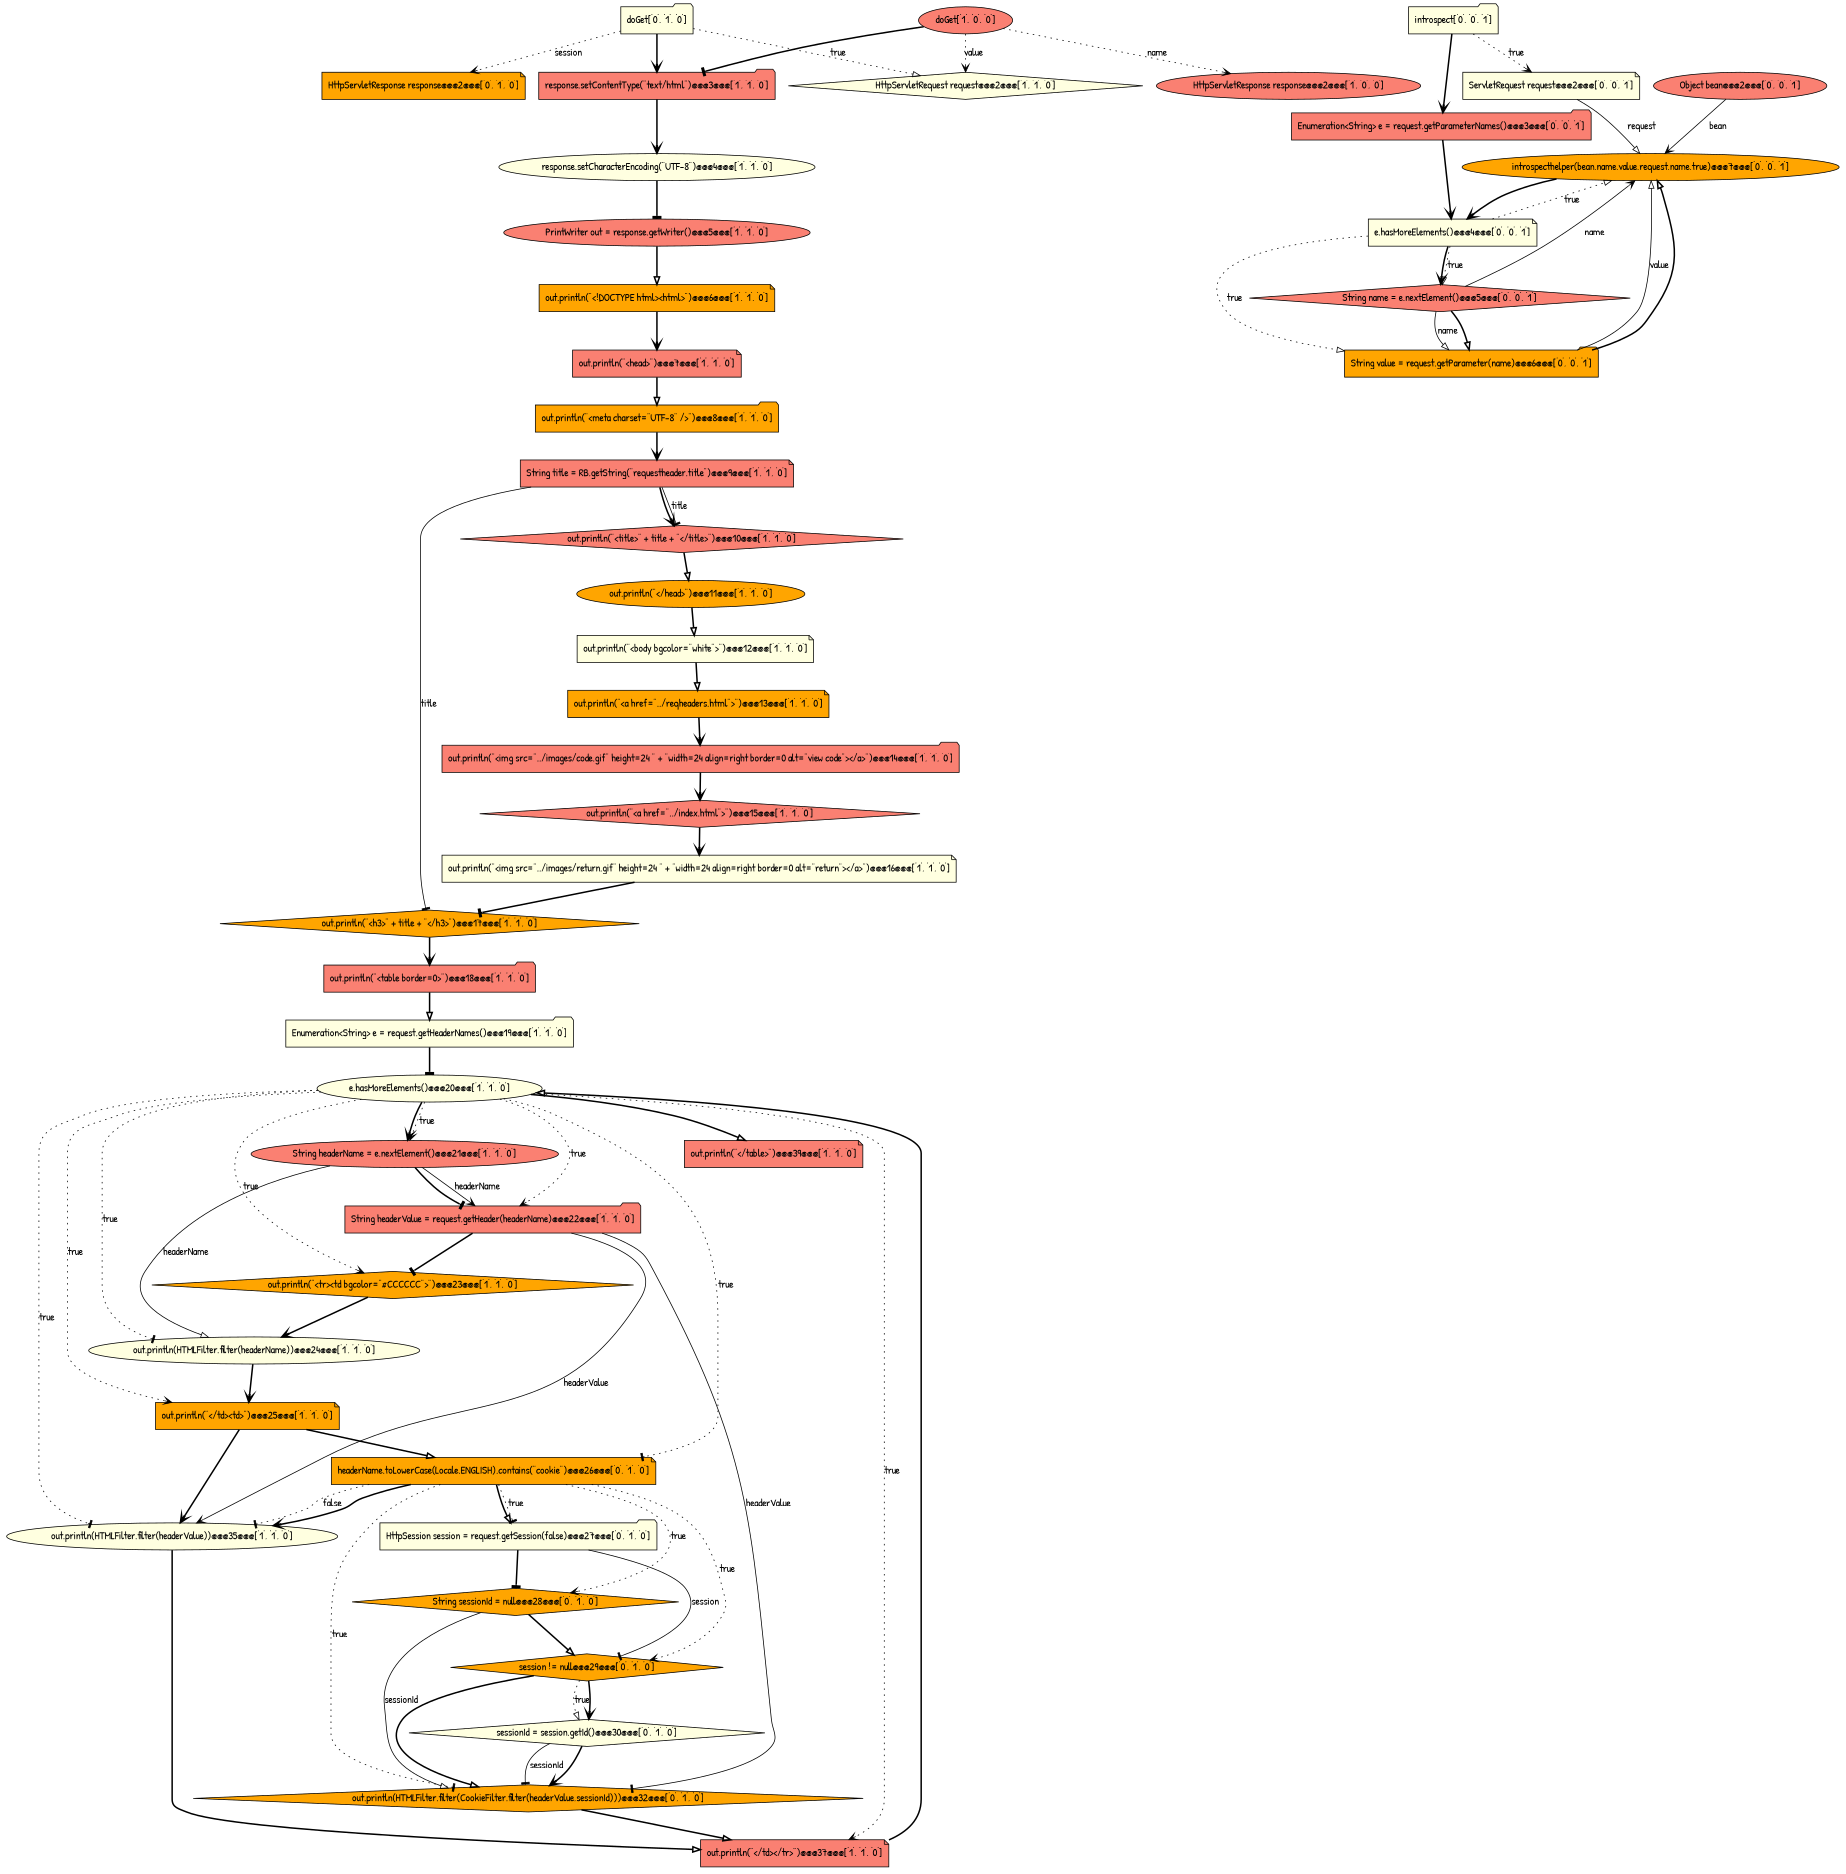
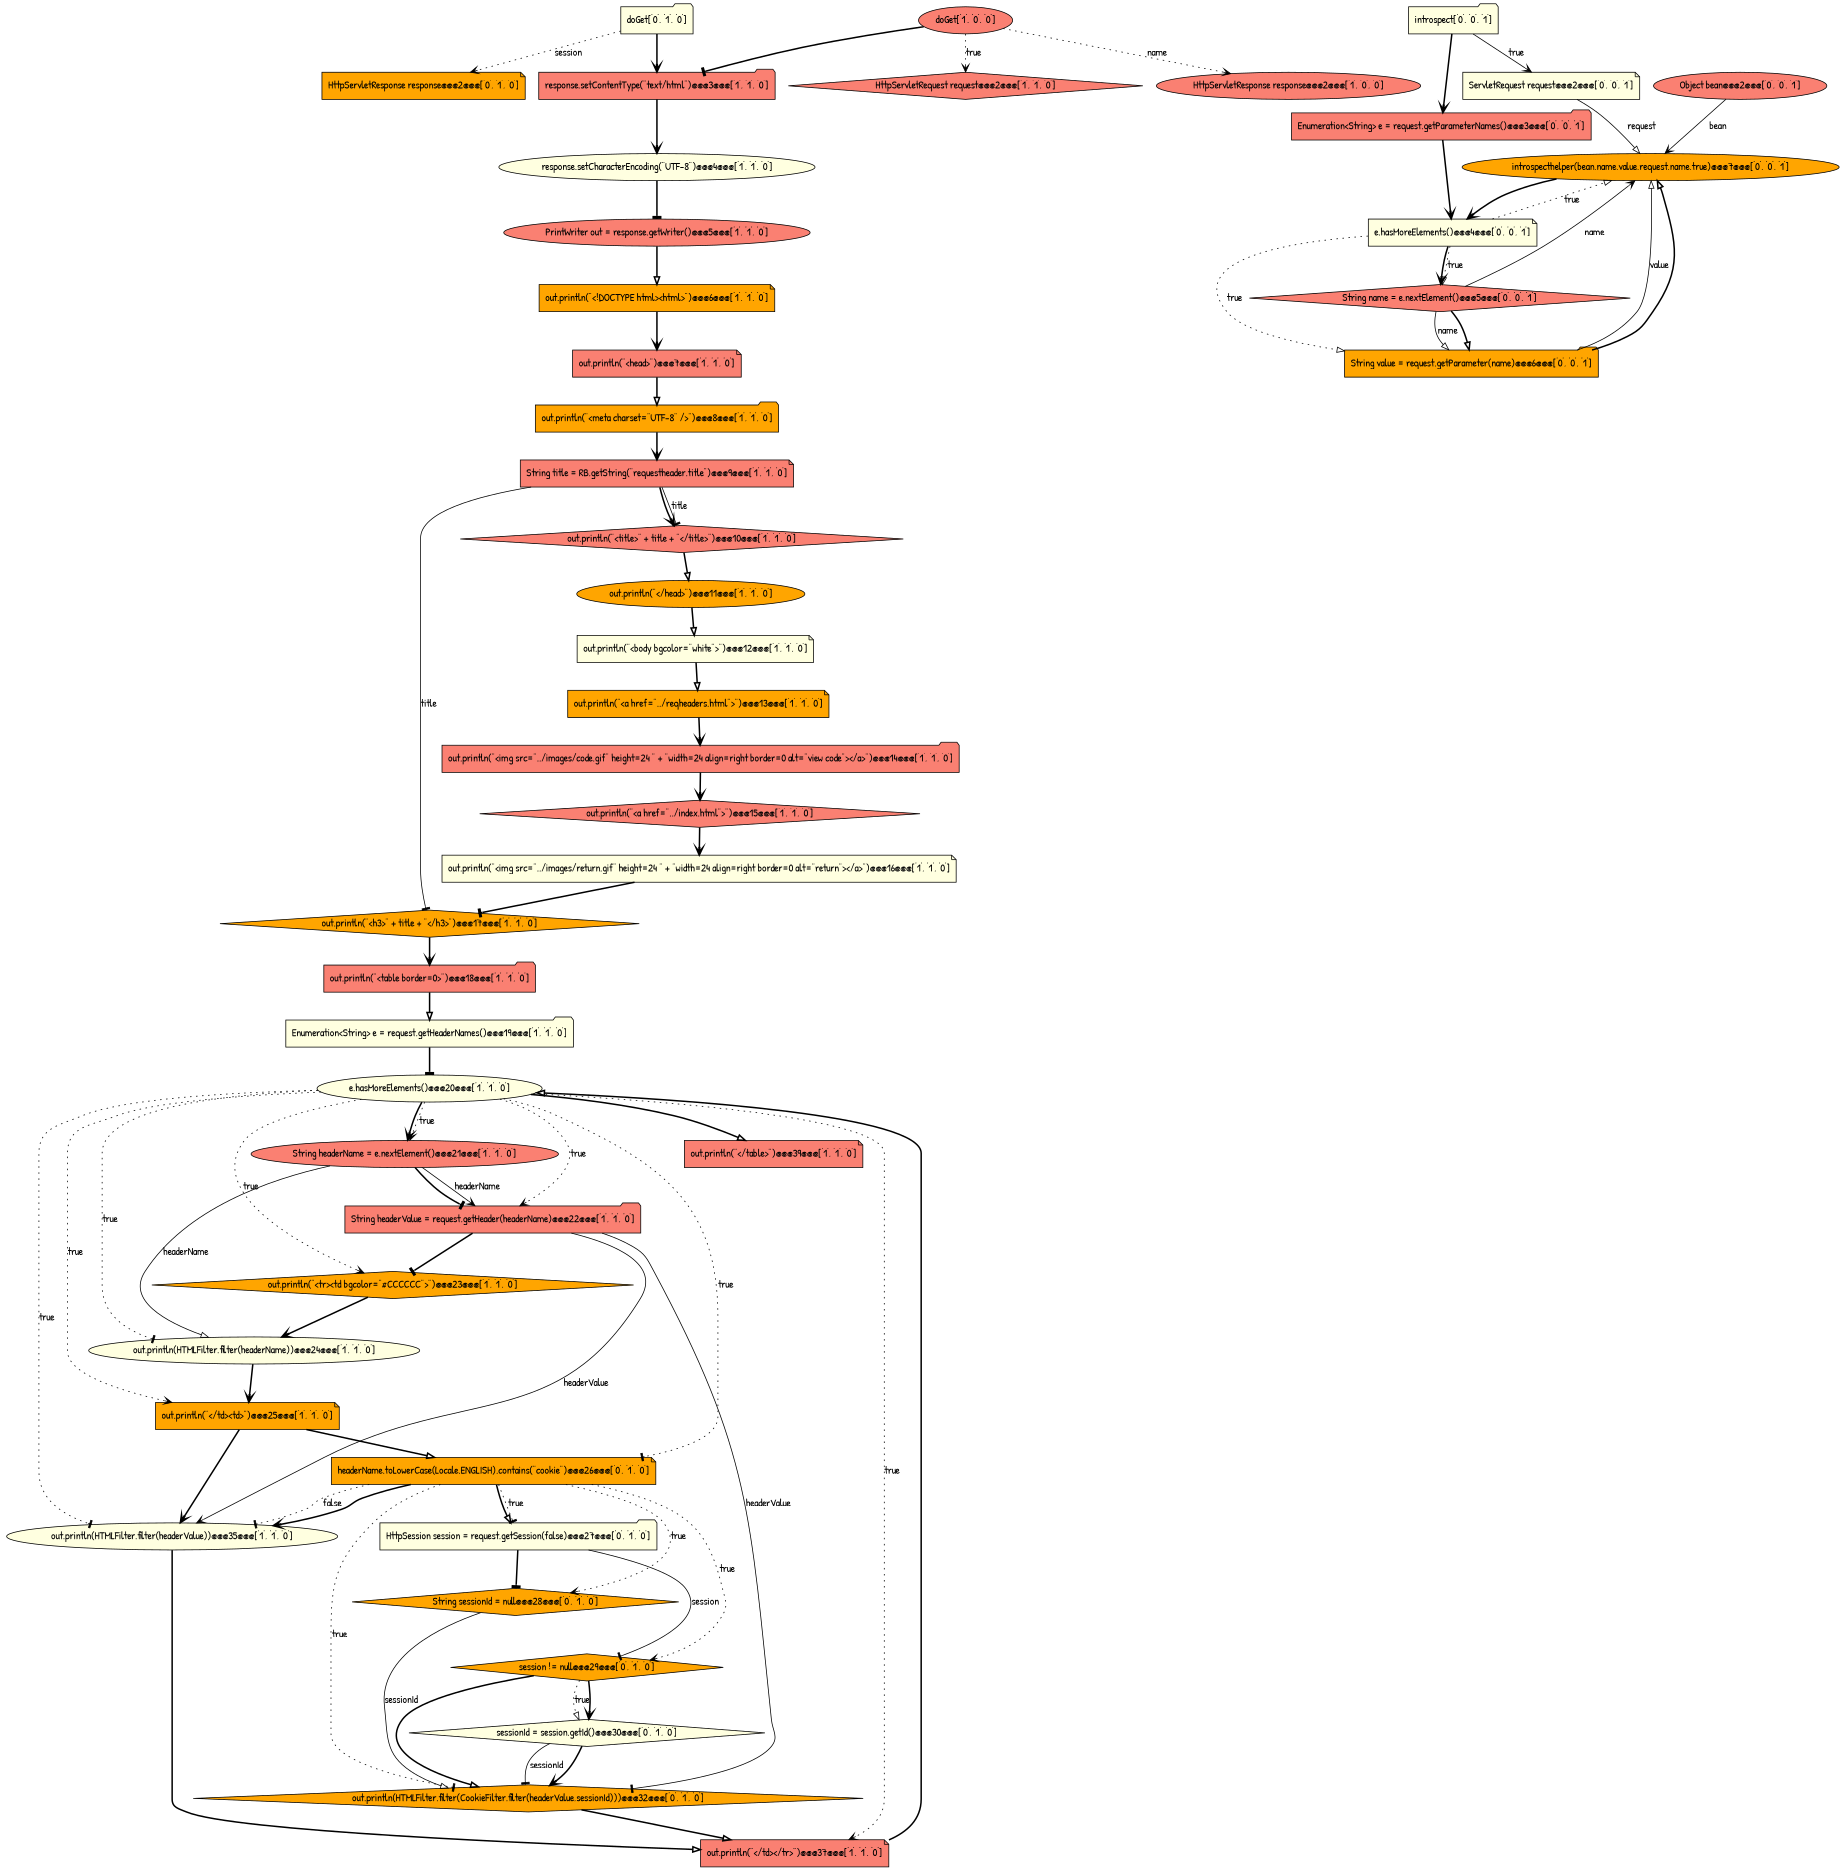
edge "introspect['0', '0', '1']" -> "ServletRequest request@@@2@@@['0', '0', '1']": style dotted -> solid
edge "doGet['0', '1', '0']" -> "HttpServletRequest request@@@2@@@['1', '1', '0']": removed, label "true"
edge "doGet['1', '0', '0']" -> "HttpServletRequest request@@@2@@@['1', '1', '0']": label "value" -> "true"
node "HttpServletRequest request@@@2@@@['1', '1', '0']": fillcolor lightyellow -> salmon
edge "String sessionId = null@@@28@@@['0', '1', '0']" -> "session != null@@@29@@@['0', '1', '0']": removed
